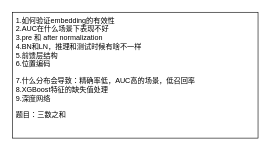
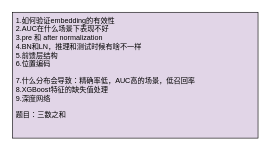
node "1.如何验证embedding的有效性 2.AUC在什么场景下表现不好 3.pre 和 after normalization 4.BN和LN，推理和测试时候有啥不一样 5.前馈层结构 6.位置编码 7.什么分布会导致：精确率低，AUC高的场景，低召回率 8.XGBoost特征的缺失值处理 9.深度网络 题目：三数之和": fillcolor #ffffff -> #e1d5e7
